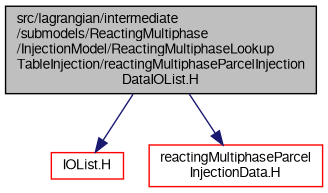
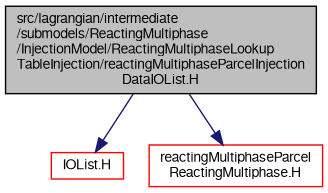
node "reactingMultiphaseParcel InjectionData.H": label "reactingMultiphaseParcel InjectionData.H" -> "reactingMultiphaseParcel ReactingMultiphase.H"
